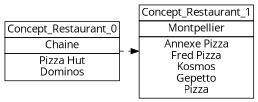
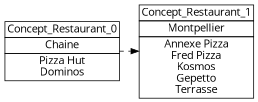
node "Concept_Restaurant_1": text "Pizza" -> "Terrasse"
